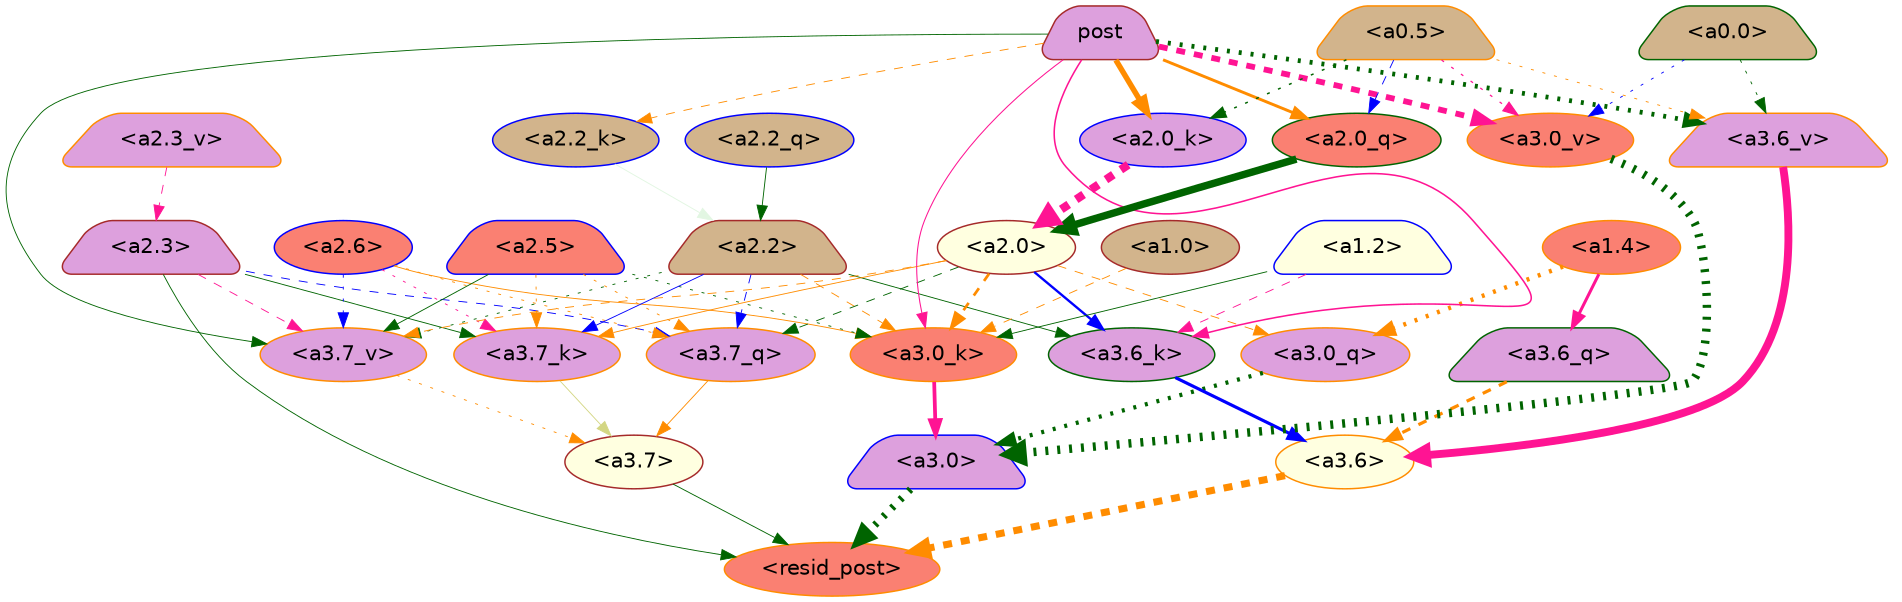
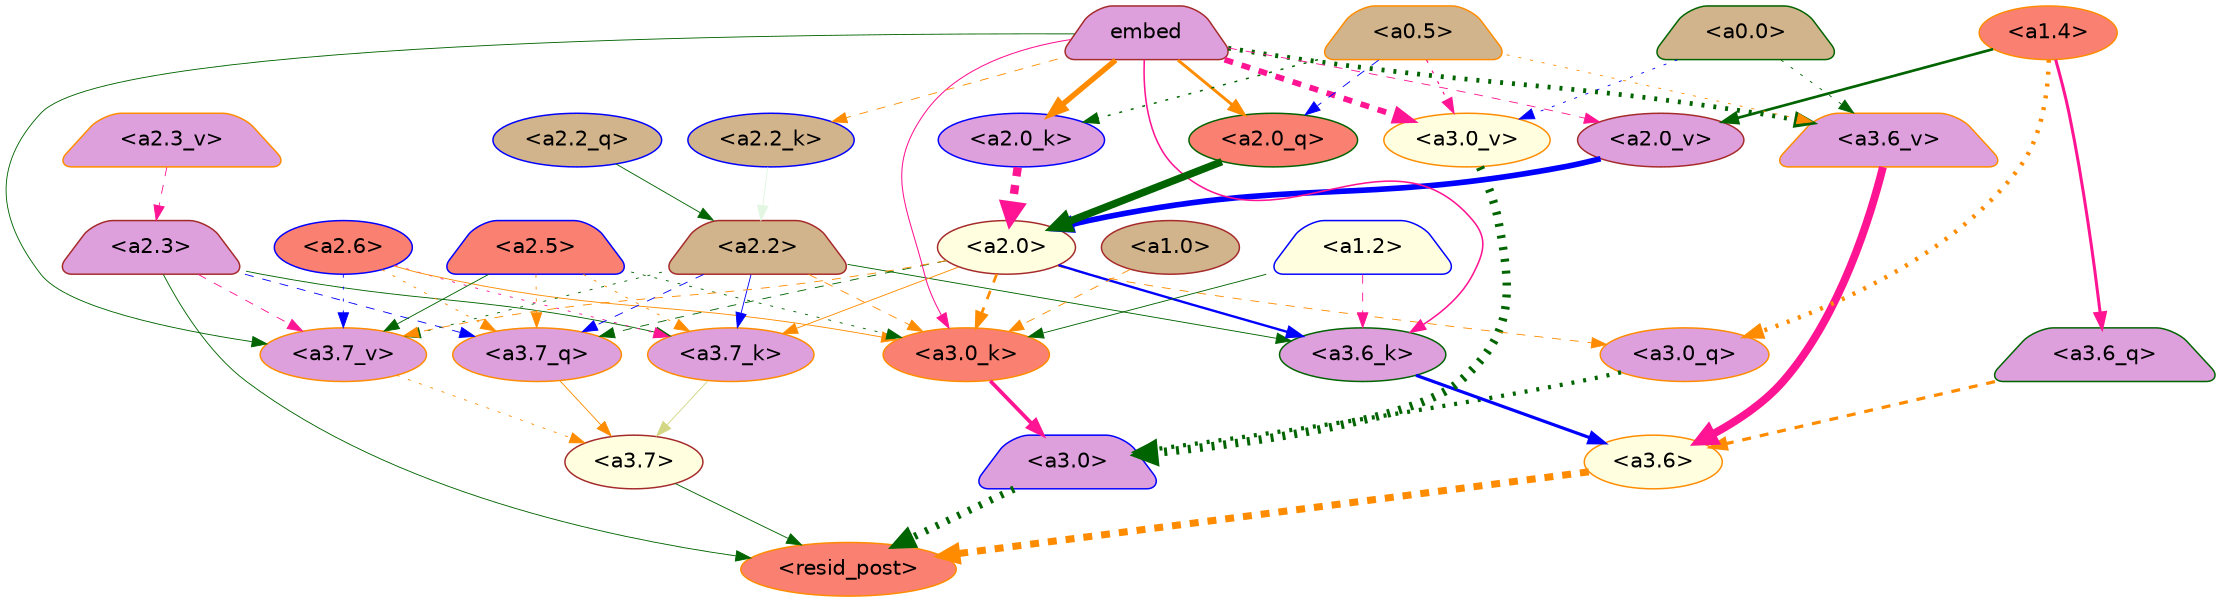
node "post": label "post" -> "embed"
node "<a3.0_v>": fillcolor salmon -> lightyellow
node "<a2.0_v>": added
